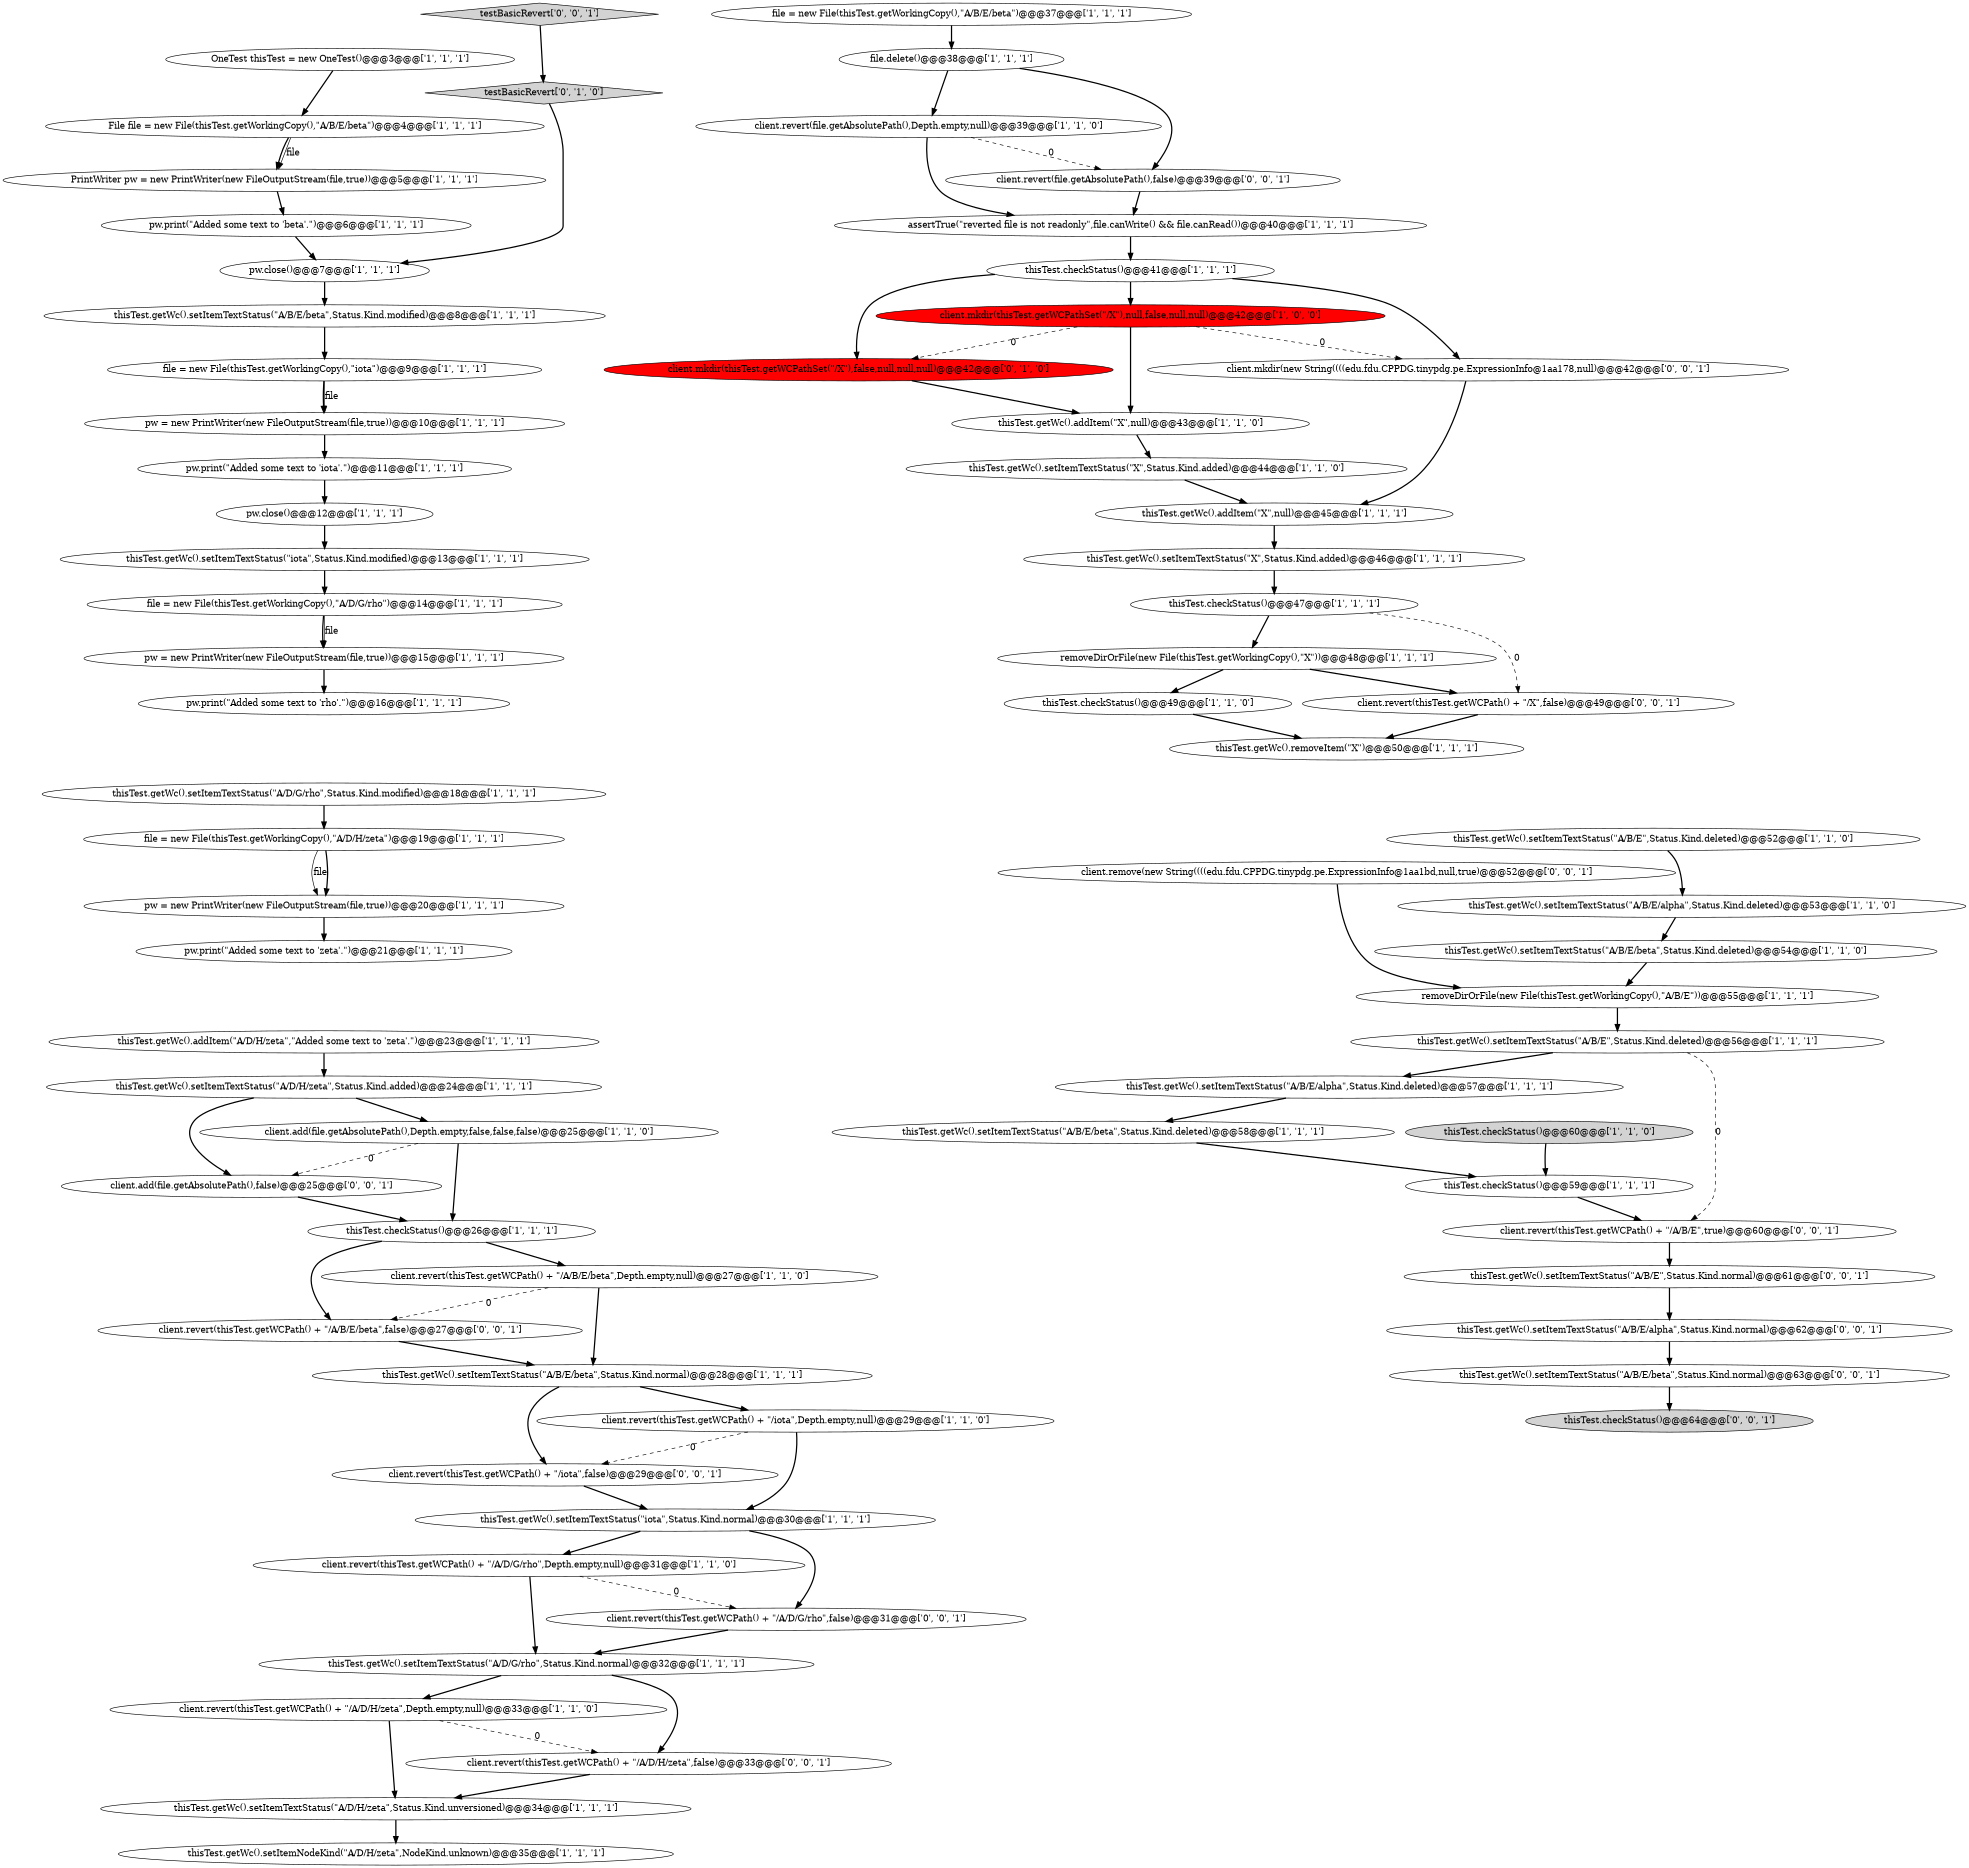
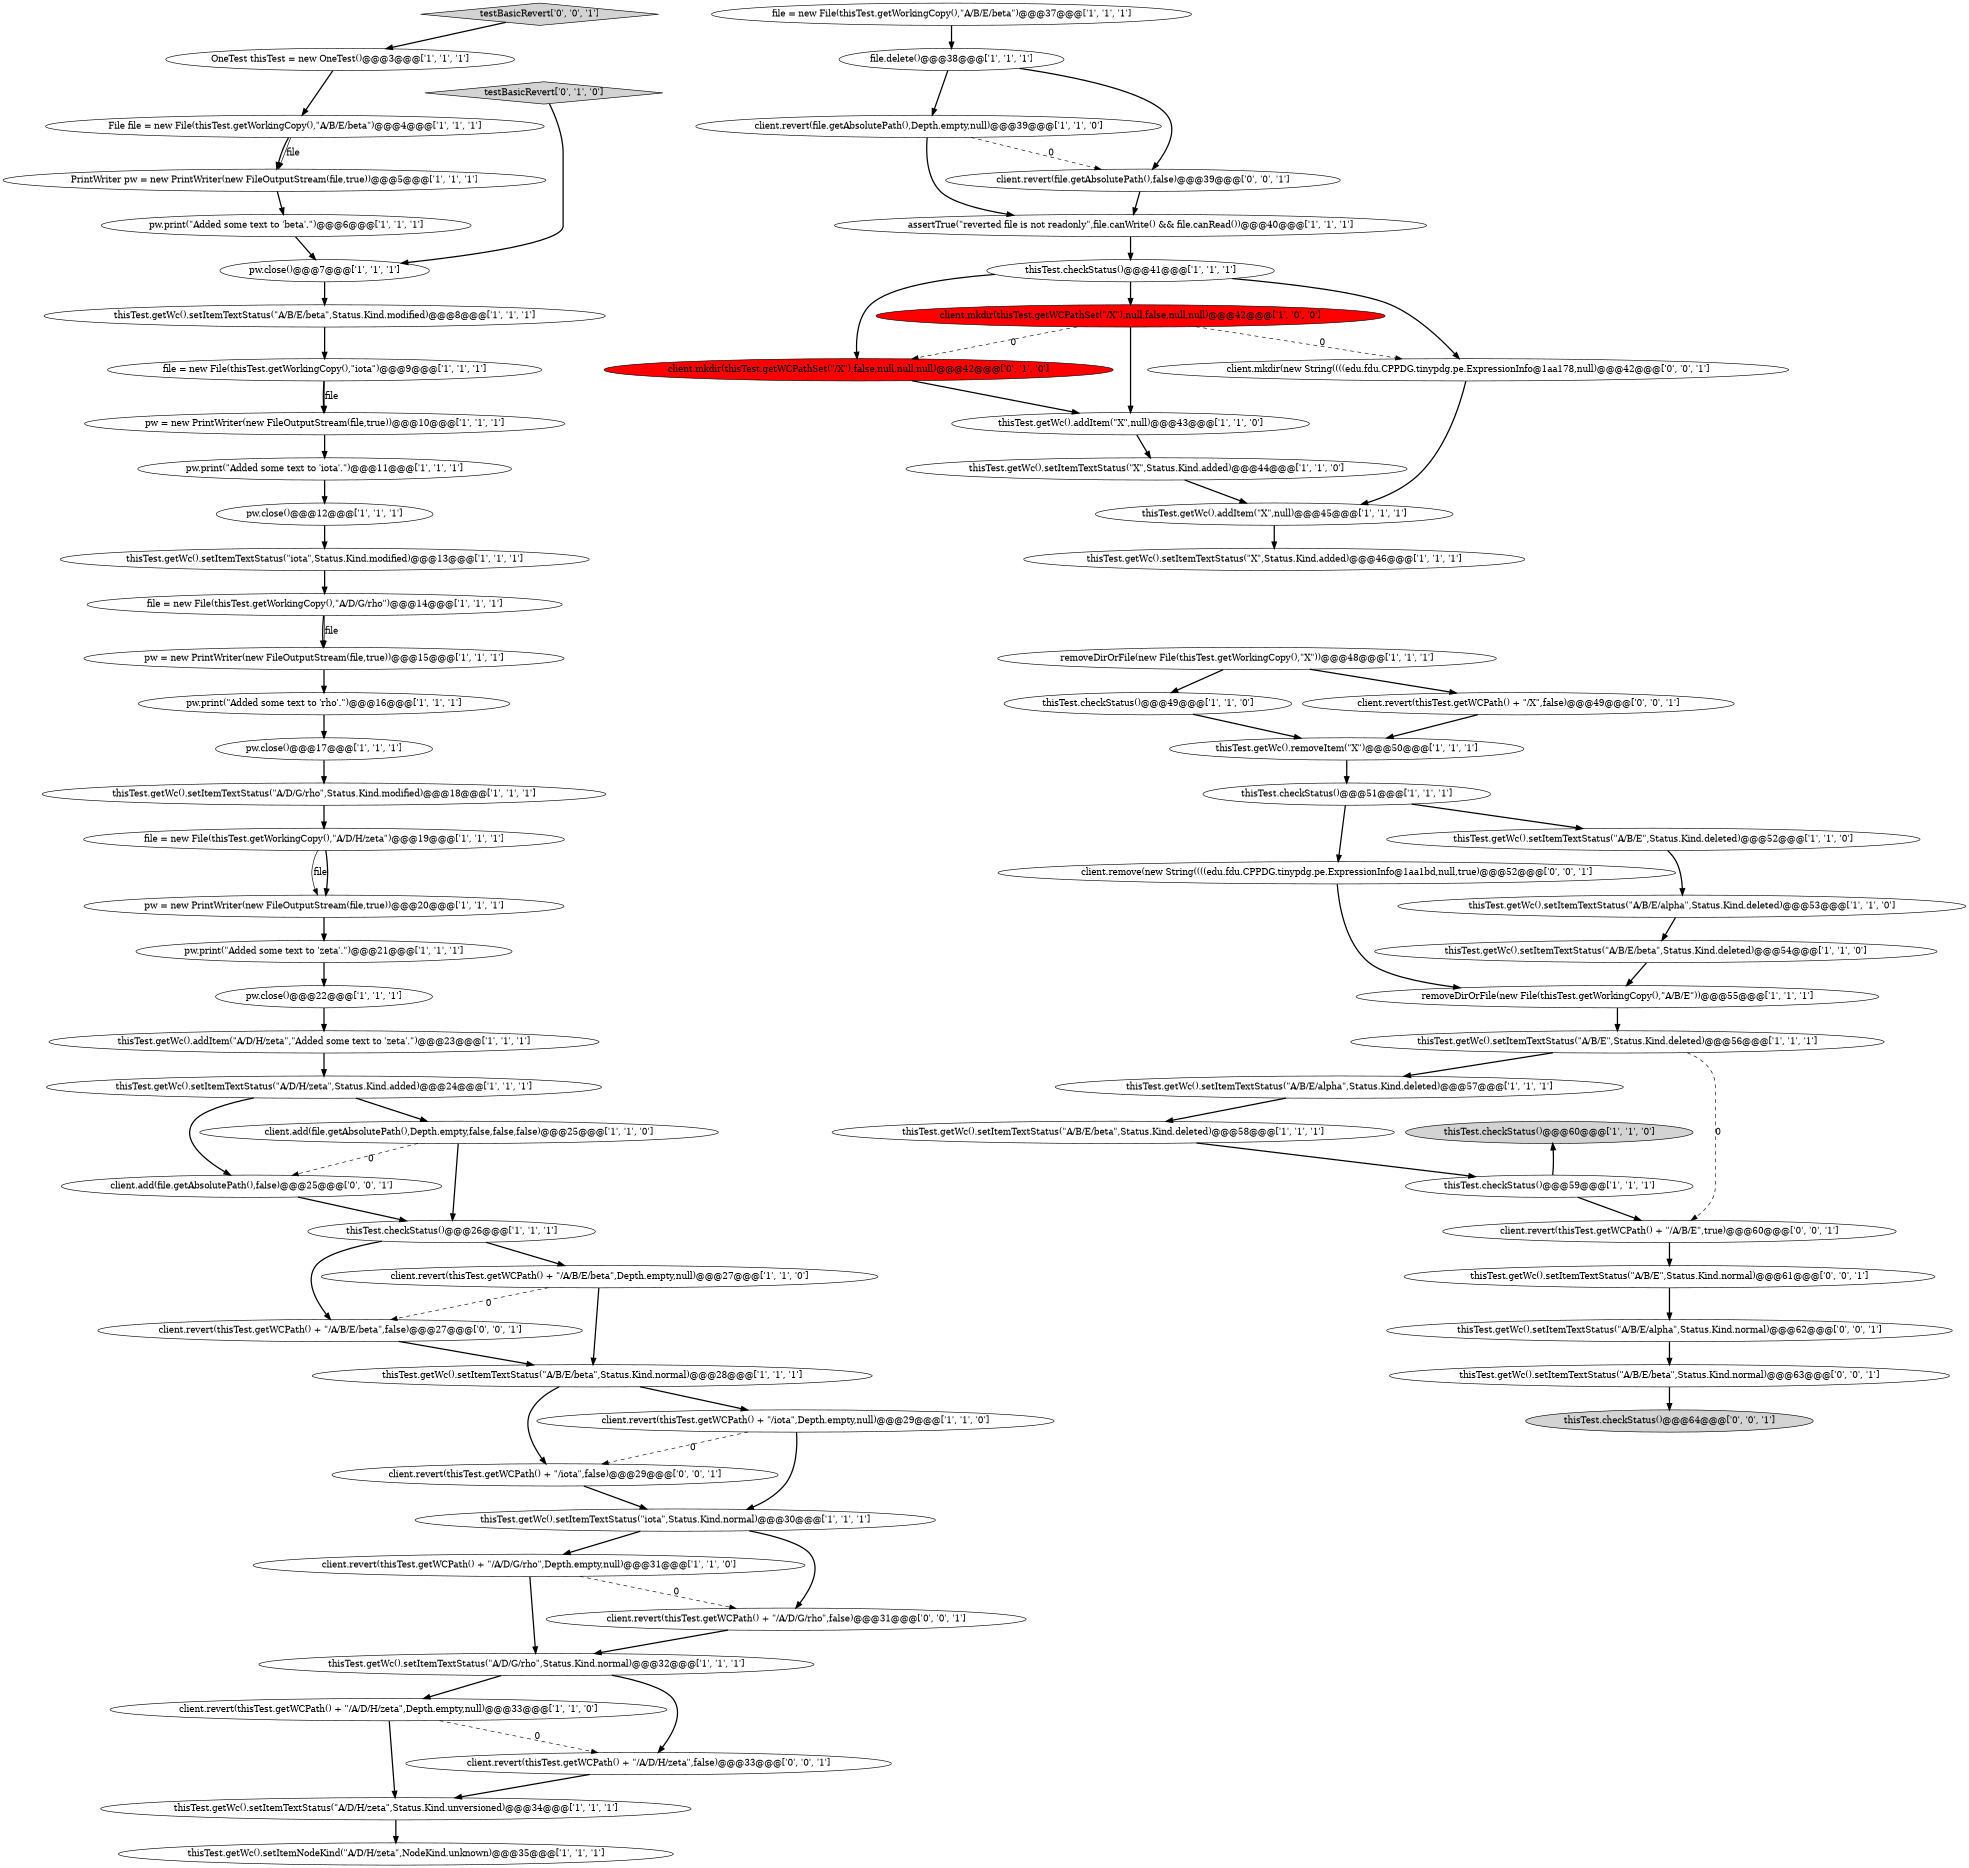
edge "testBasicRevert['0', '0', '1']" -> "testBasicRevert['0', '1', '0']": now "testBasicRevert['0', '0', '1']" -> "OneTest thisTest = new OneTest()@@@3@@@['1', '1', '1']"
node "thisTest.checkStatus()@@@47@@@['1', '1', '1']": removed
node "pw.close()@@@17@@@['1', '1', '1']": added
node "thisTest.checkStatus()@@@51@@@['1', '1', '1']": added
node "pw.close()@@@22@@@['1', '1', '1']": added
edge "thisTest.checkStatus()@@@60@@@['1', '1', '0']" -> "thisTest.checkStatus()@@@59@@@['1', '1', '1']": reversed
